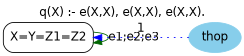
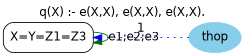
node "X=Y=Z1=Z2": label "X=Y=Z1=Z2" -> "X=Y=Z1=Z3"
